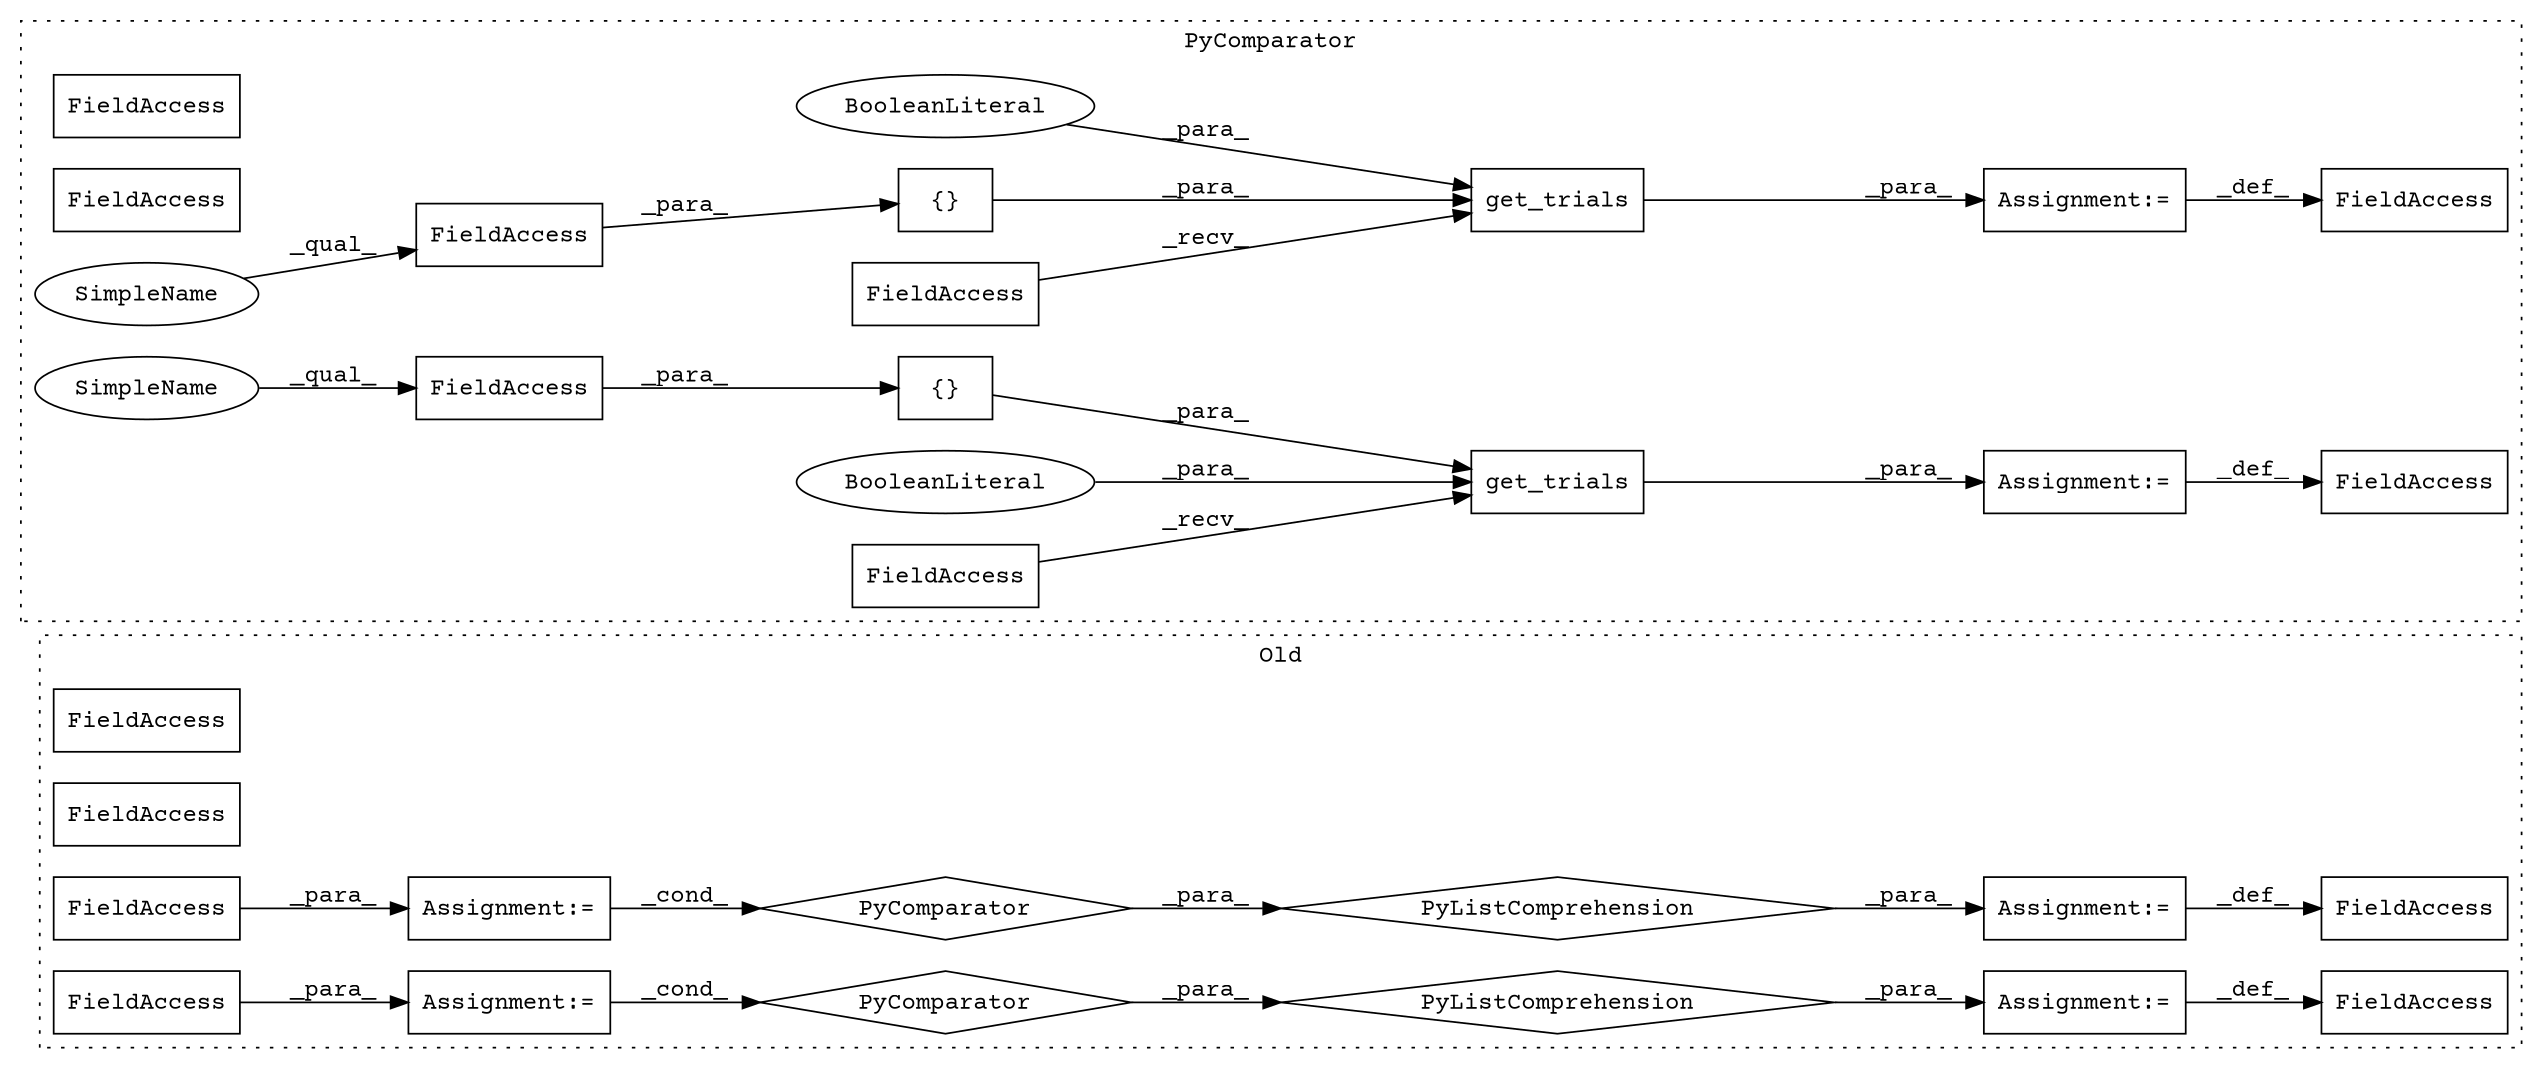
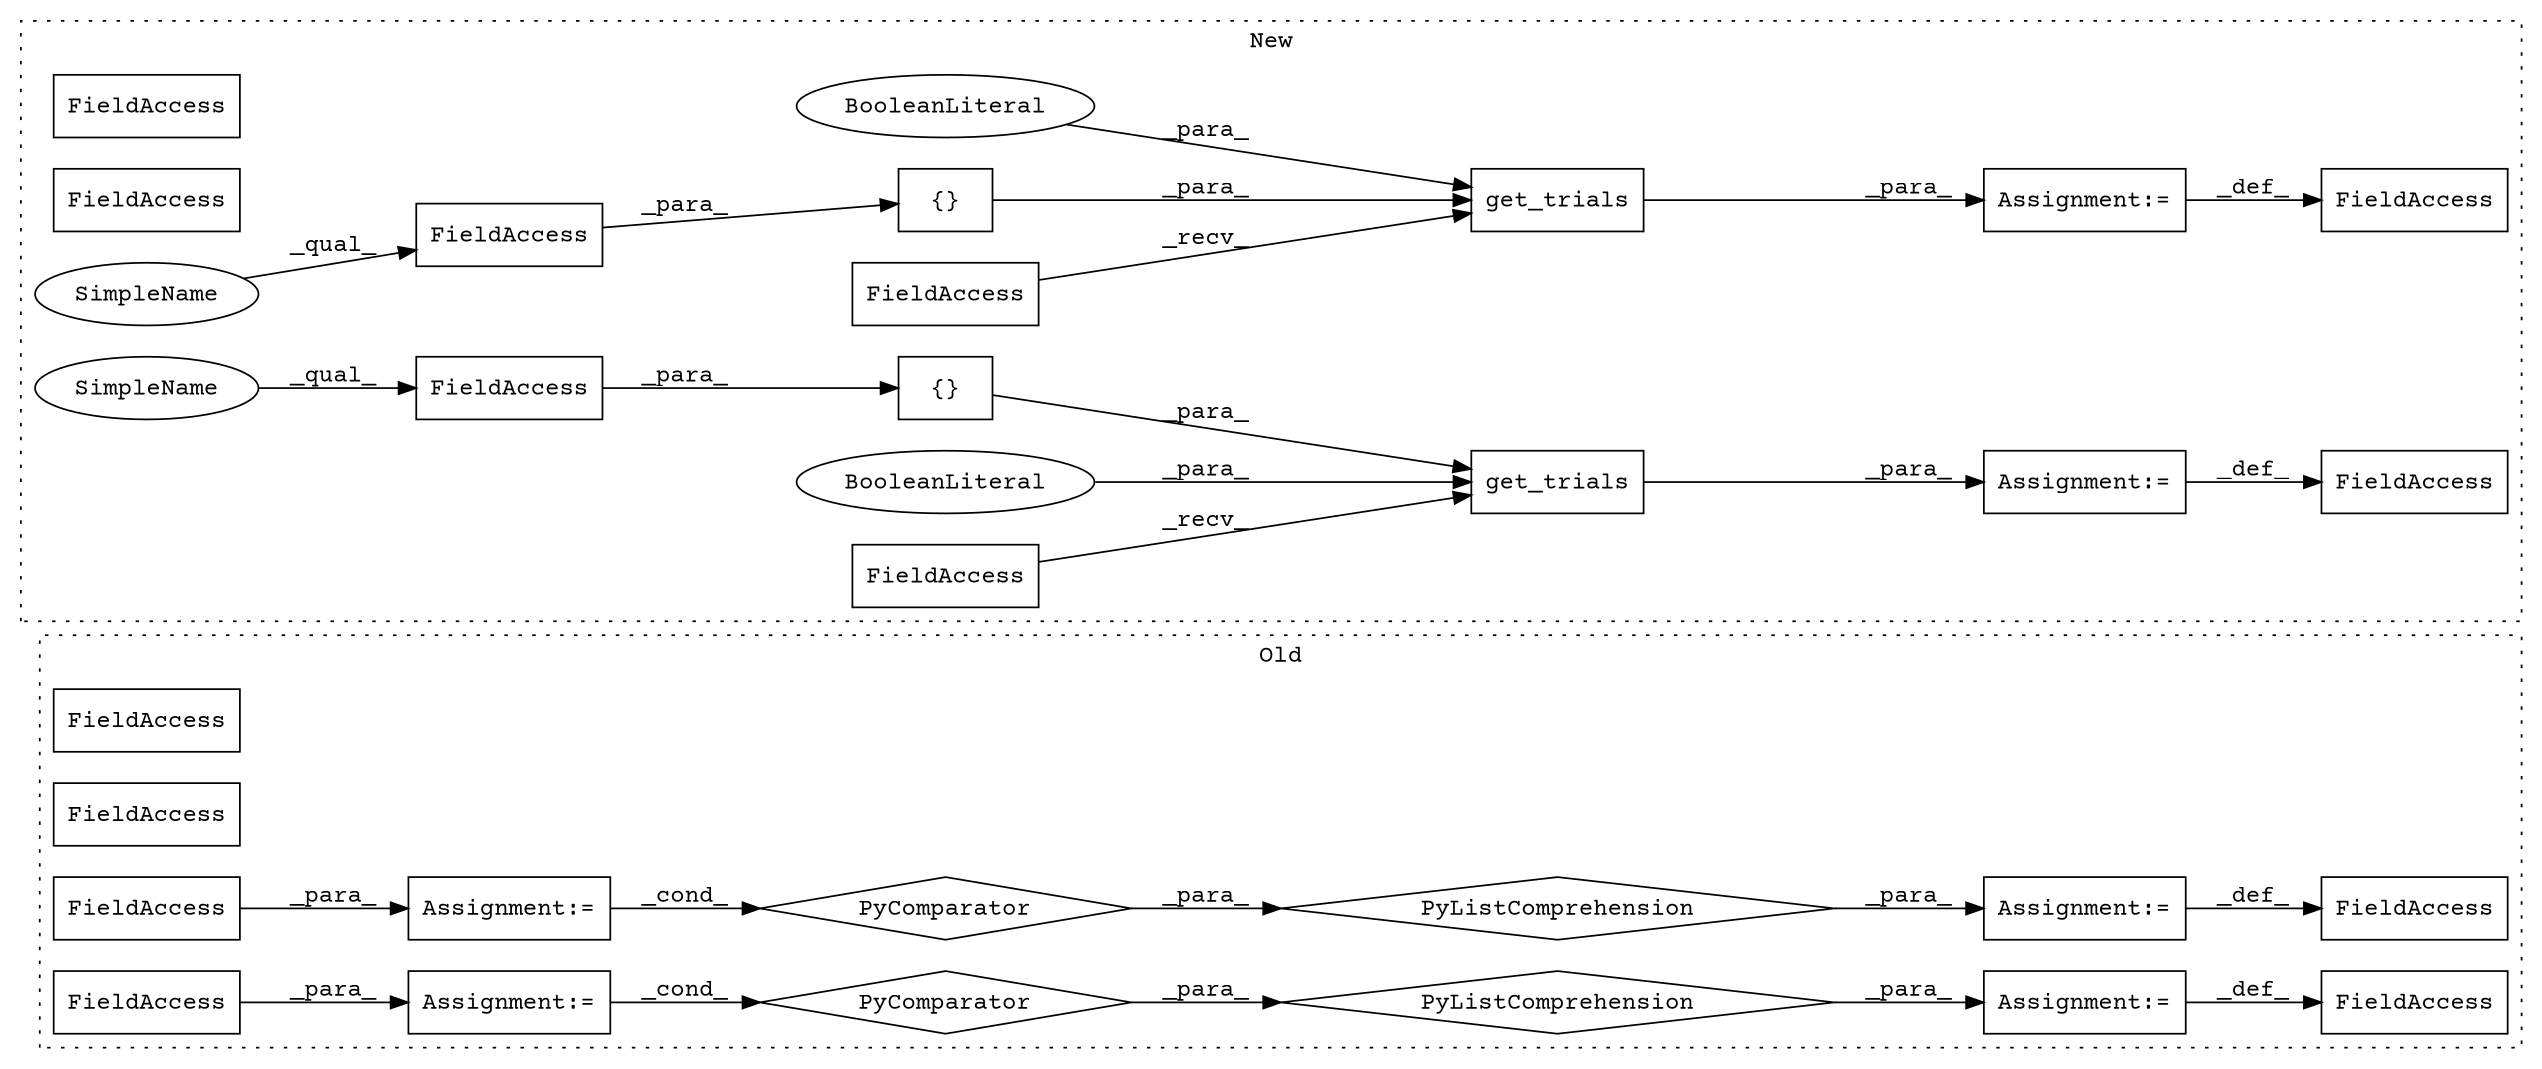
cluster "PyComparator": label "PyComparator" -> "New"
